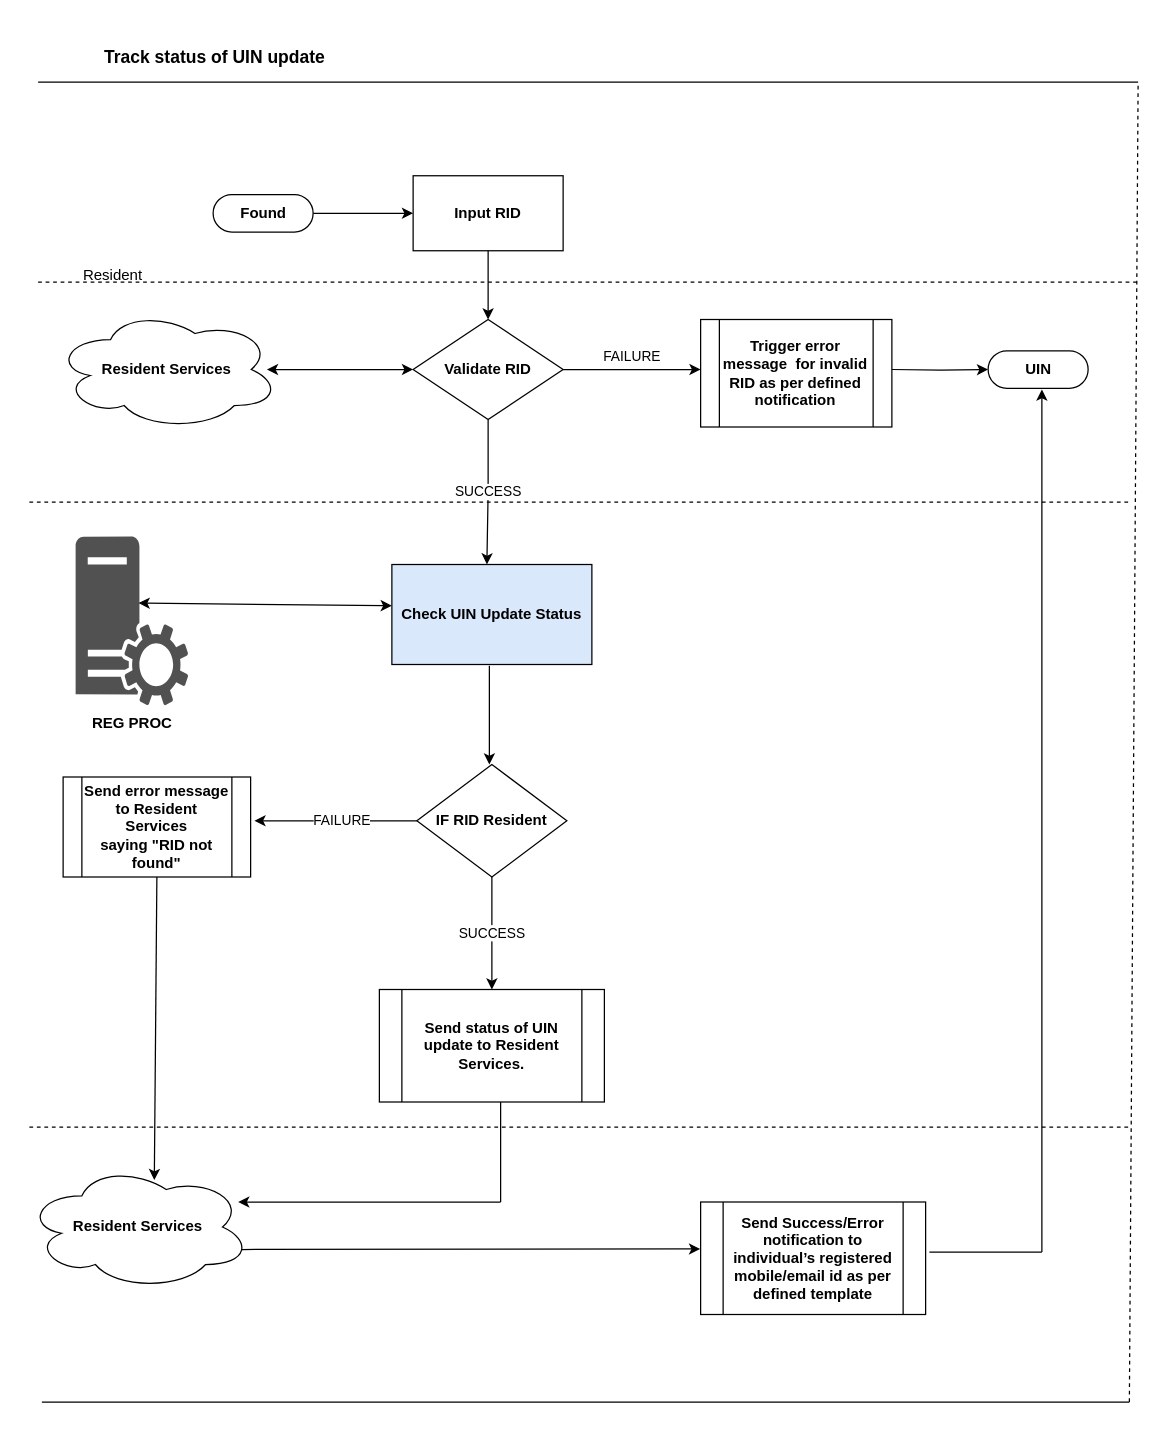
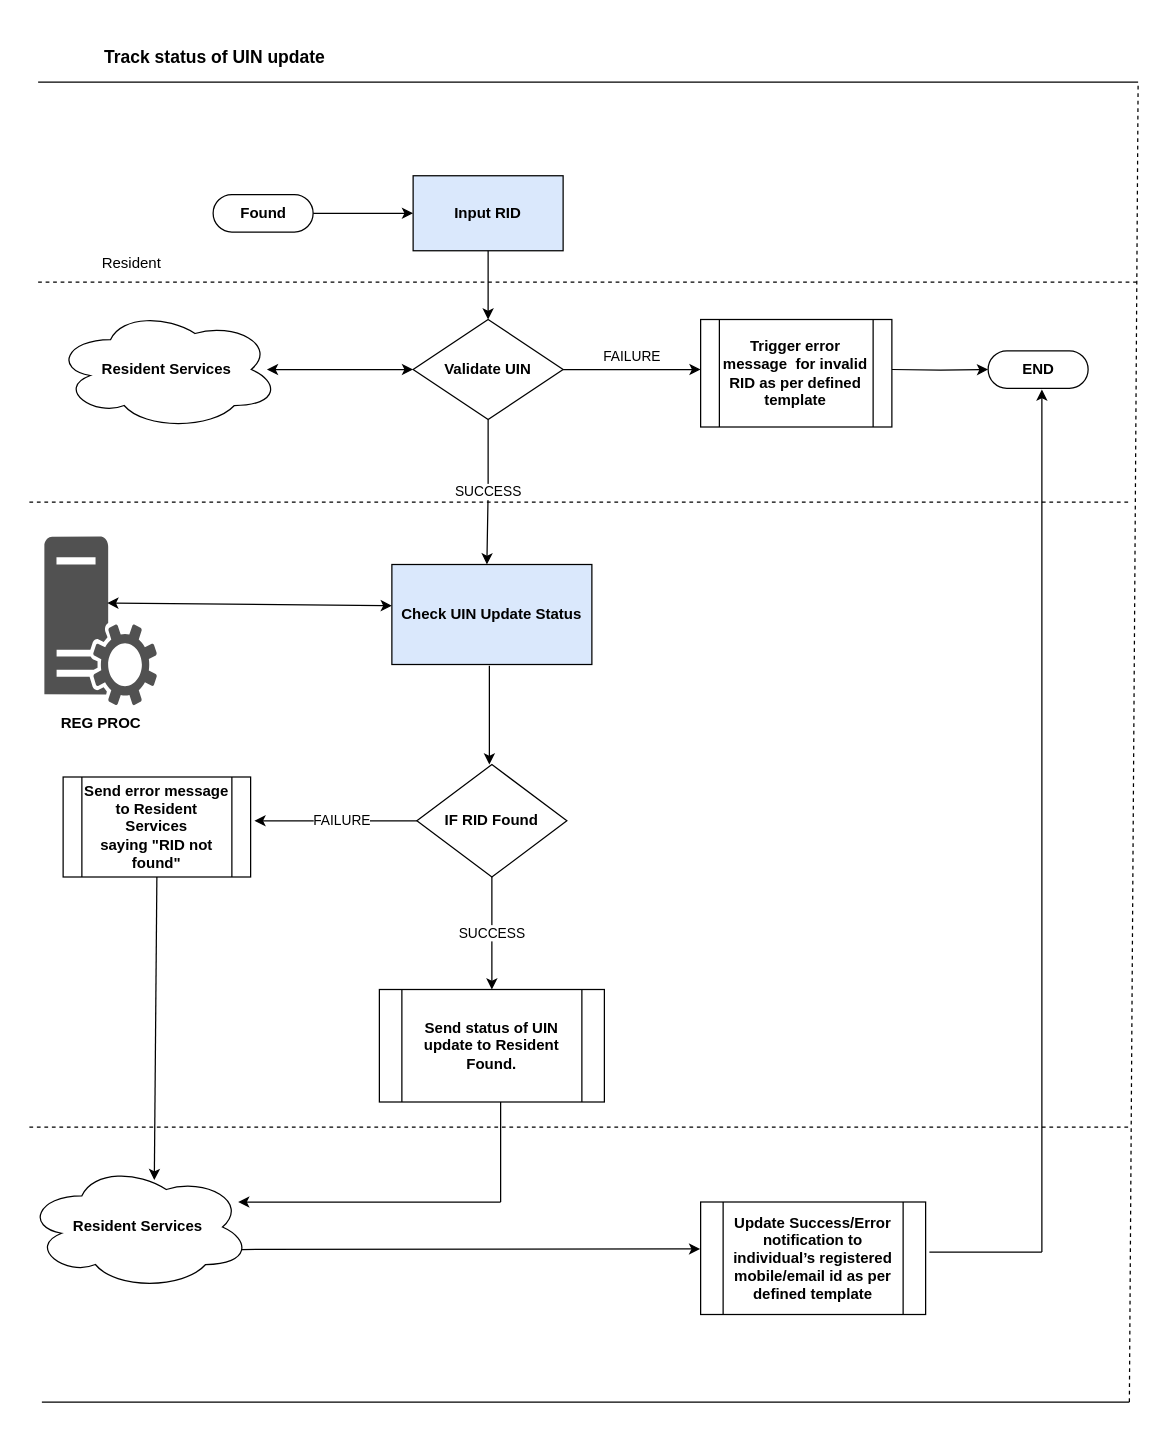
node "Input RID": fillcolor #ffffff -> #dae8fc
node "Resident": moved (113, 276) -> (132, 263)
node "Validate RID": label "Validate RID" -> "Validate UIN"
node "UIN": label "UIN" -> "END"
node "Trigger error message for invalid RID as per defined notification": label "Trigger error message for invalid RID as per defined notification" -> "Trigger error message for invalid RID as per defined template"
node "REG PROC": moved (132, 621) -> (101, 621)
node "IF RID Resident": label "IF RID Resident" -> "IF RID Found"
node "Send status of UIN update to Resident Services.": label "Send status of UIN update to Resident Services." -> "Send status of UIN update to Resident Found."
node "Send Success/Error notification to individual’s registered mobile/email id as per defined template": label "Send Success/Error notification to individual’s registered mobile/email id as per defined template" -> "Update Success/Error notification to individual’s registered mobile/email id as per defined template"
